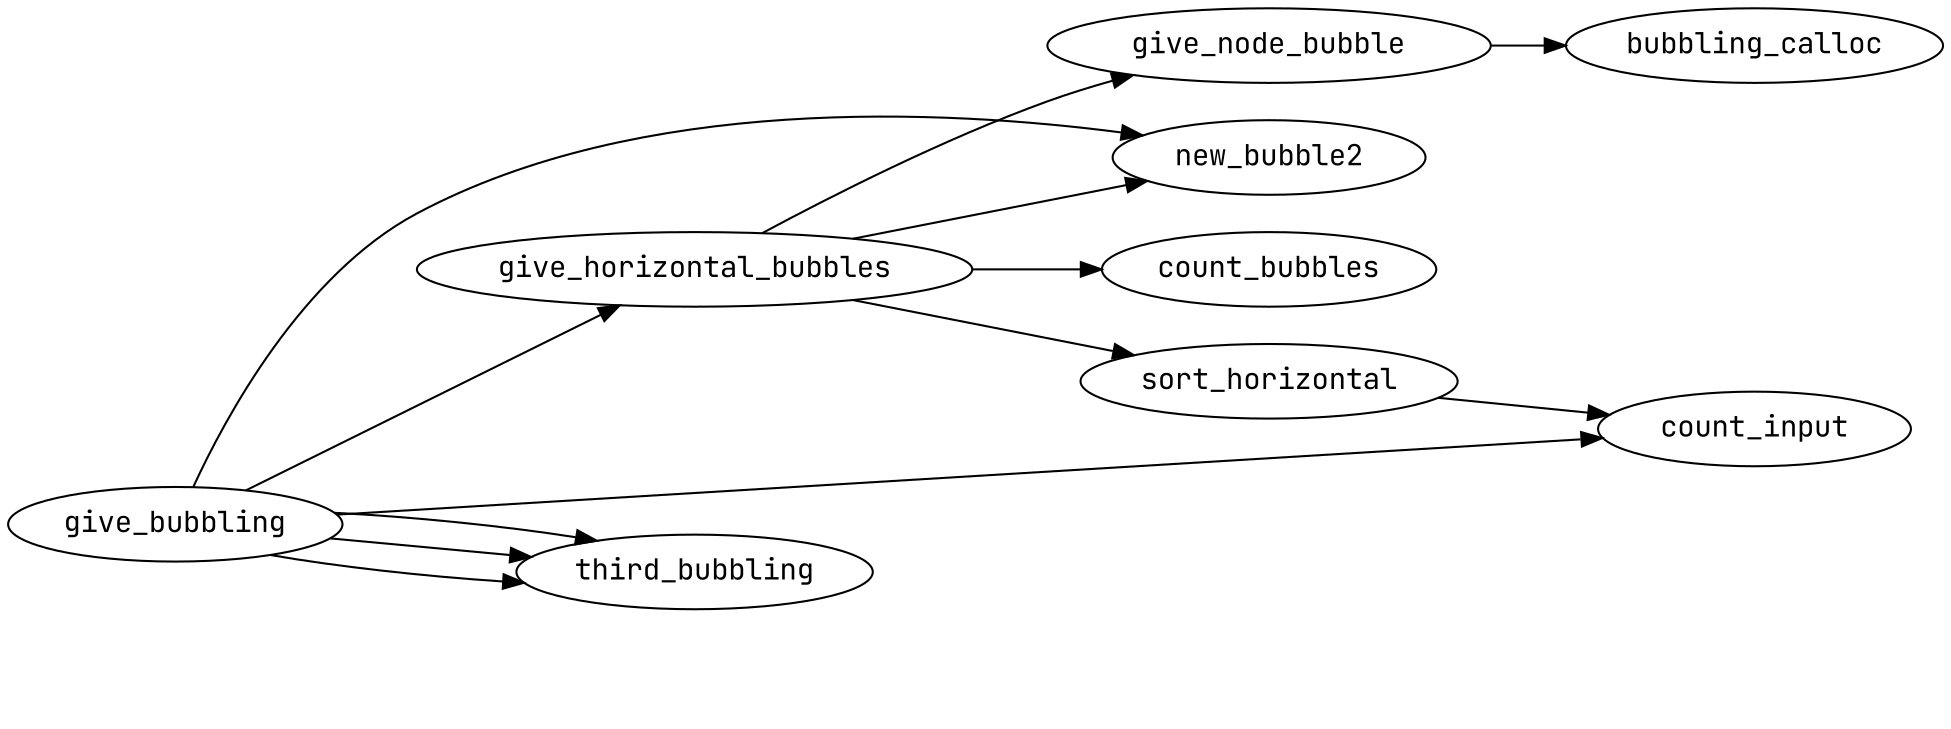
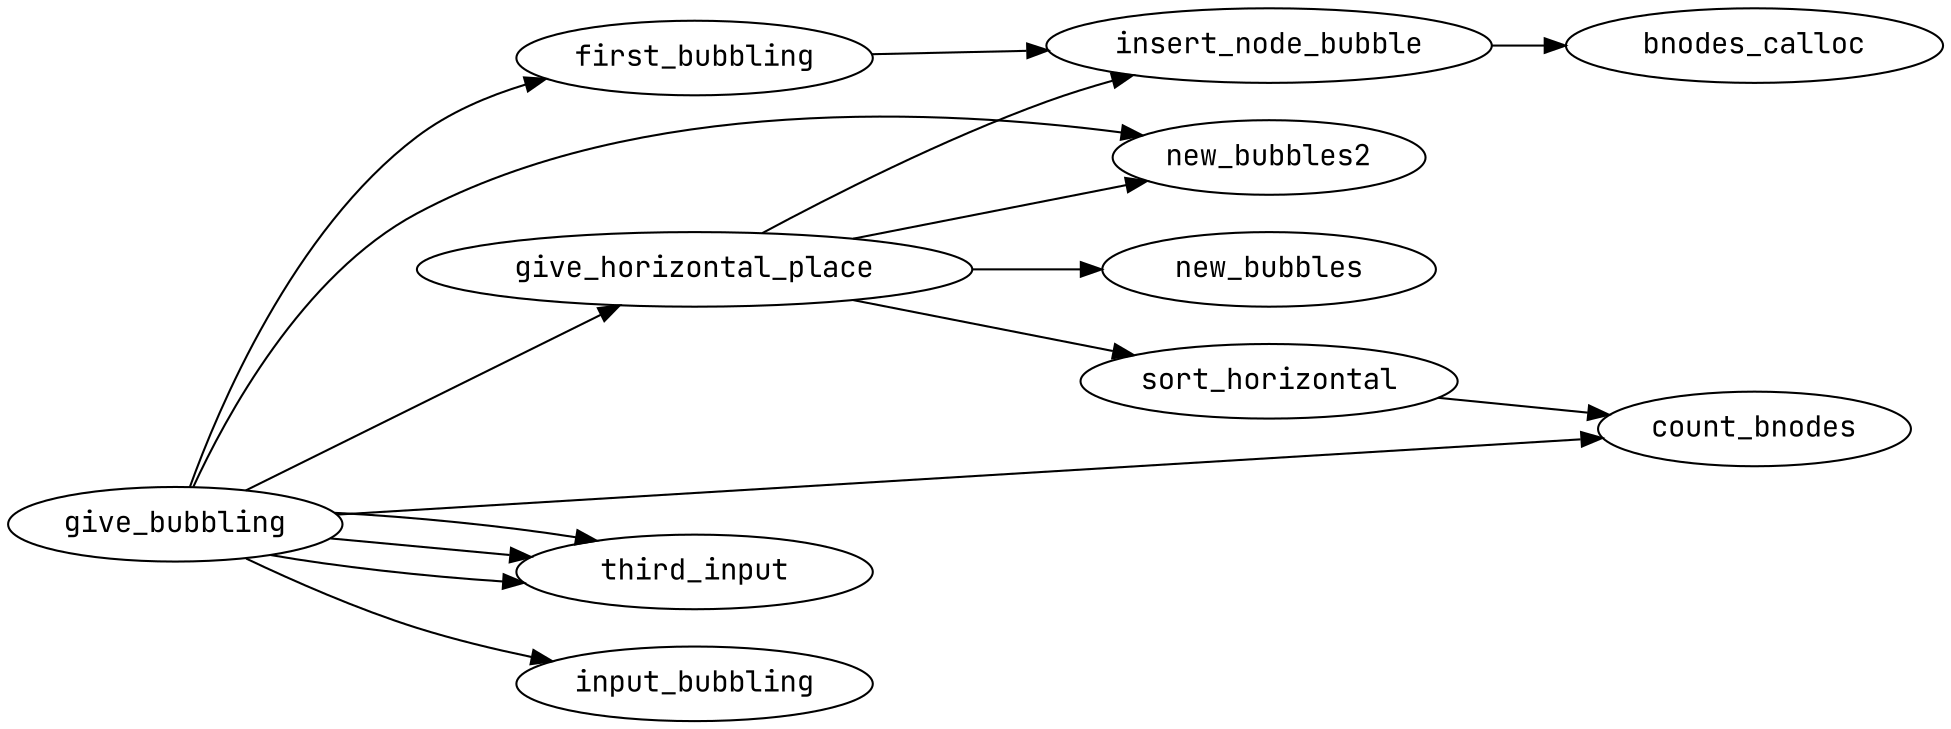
node "give_node_bubble": label "give_node_bubble" -> "insert_node_bubble"
node "bubbling_calloc": label "bubbling_calloc" -> "bnodes_calloc"
node "first_bubbling": added
node "new_bubble2": label "new_bubble2" -> "new_bubbles2"
node "give_horizontal_bubbles": label "give_horizontal_bubbles" -> "give_horizontal_place"
node "count_bubbles": label "count_bubbles" -> "new_bubbles"
node "count_input": label "count_input" -> "count_bnodes"
node "third_bubbling": label "third_bubbling" -> "third_input"
node "input_bubbling": added
